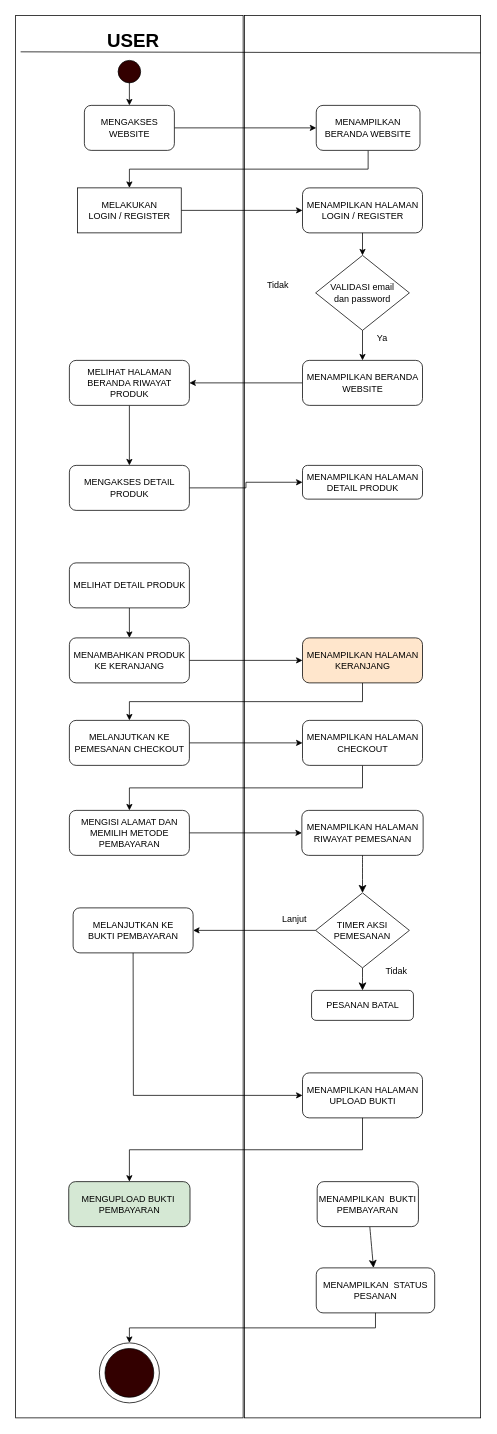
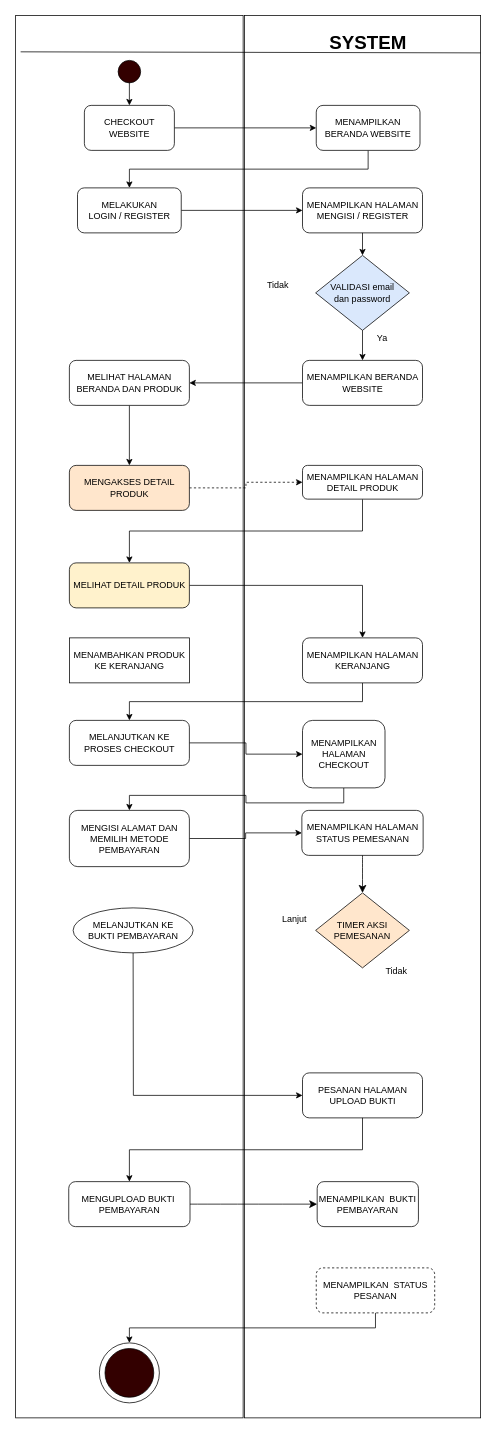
node "USER": removed
node "SYSTEM": added
node "MENGAKSES WEBSITE": label "MENGAKSES WEBSITE" -> "CHECKOUT WEBSITE"
node "MELAKUKAN LOGIN / REGISTER": shape rectangle -> rounded rectangle
node "MENAMPILKAN HALAMAN LOGIN / REGISTER": label "MENAMPILKAN HALAMAN LOGIN / REGISTER" -> "MENAMPILKAN HALAMAN MENGISI / REGISTER"
node "VALIDASI email dan password": fillcolor #ffffff -> #dae8fc
node "MELIHAT HALAMAN BERANDA RIWAYAT PRODUK": label "MELIHAT HALAMAN BERANDA RIWAYAT PRODUK" -> "MELIHAT HALAMAN BERANDA DAN PRODUK"
node "MENGAKSES DETAIL PRODUK": fillcolor #ffffff -> #ffe6cc
edge "MENGAKSES DETAIL PRODUK" -> "MENAMPILKAN HALAMAN DETAIL PRODUK": style solid -> dashed
edge "MENAMPILKAN HALAMAN DETAIL PRODUK" -> "MELIHAT DETAIL PRODUK": added
node "MELIHAT DETAIL PRODUK": fillcolor #ffffff -> #fff2cc
edge "MELIHAT DETAIL PRODUK" -> "MENAMBAHKAN PRODUK KE KERANJANG": now "MELIHAT DETAIL PRODUK" -> "MENAMPILKAN HALAMAN KERANJANG"
node "MENAMBAHKAN PRODUK KE KERANJANG": shape rounded rectangle -> rectangle
edge "MENAMBAHKAN PRODUK KE KERANJANG" -> "MENAMPILKAN HALAMAN KERANJANG": removed
node "MENAMPILKAN HALAMAN KERANJANG": fillcolor #ffe6cc -> #ffffff
node "MELANJUTKAN KE PEMESANAN CHECKOUT": label "MELANJUTKAN KE PEMESANAN CHECKOUT" -> "MELANJUTKAN KE PROSES CHECKOUT"
node "MENAMPILKAN HALAMAN CHECKOUT": size 120x45 -> 83x68
node "MENGISI ALAMAT DAN MEMILIH METODE PEMBAYARAN": size 120x45 -> 120x56
node "MENAMPILKAN HALAMAN RIWAYAT PEMESANAN": label "MENAMPILKAN HALAMAN RIWAYAT PEMESANAN" -> "MENAMPILKAN HALAMAN STATUS PEMESANAN"
node "MELANJUTKAN KE BUKTI PEMBAYARAN": shape rounded rectangle -> ellipse
edge "TIMER AKSI PEMESANAN" -> "MELANJUTKAN KE BUKTI PEMBAYARAN": removed
node "TIMER AKSI PEMESANAN": fillcolor #ffffff -> #ffe6cc
edge "TIMER AKSI PEMESANAN" -> "PESANAN BATAL": removed
node "PESANAN BATAL": removed
node "MENAMPILKAN HALAMAN UPLOAD BUKTI": label "MENAMPILKAN HALAMAN UPLOAD BUKTI" -> "PESANAN HALAMAN UPLOAD BUKTI"
node "MENGUPLOAD BUKTI PEMBAYARAN": fillcolor #d5e8d4 -> #ffffff
edge "MENGUPLOAD BUKTI PEMBAYARAN" -> "MENAMPILKAN BUKTI PEMBAYARAN": added
edge "MENAMPILKAN BUKTI PEMBAYARAN" -> "MENAMPILKAN STATUS PESANAN": removed
node "MENAMPILKAN STATUS PESANAN": style solid -> dashed
